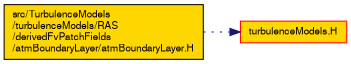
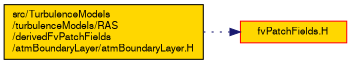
node "turbulenceModels.H": label "turbulenceModels.H" -> "fvPatchFields.H"
